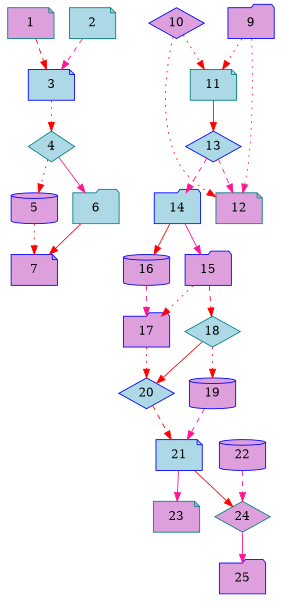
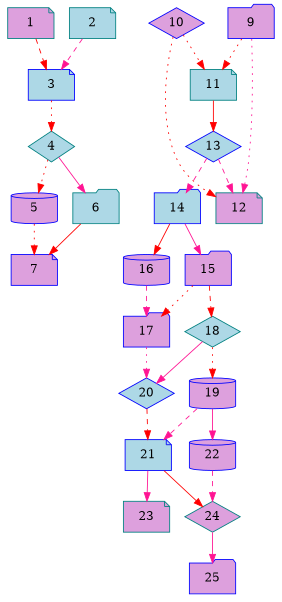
edge "17" -> "20": color red -> deeppink
edge "18" -> "20": color red -> deeppink
edge "19" -> "22": added
